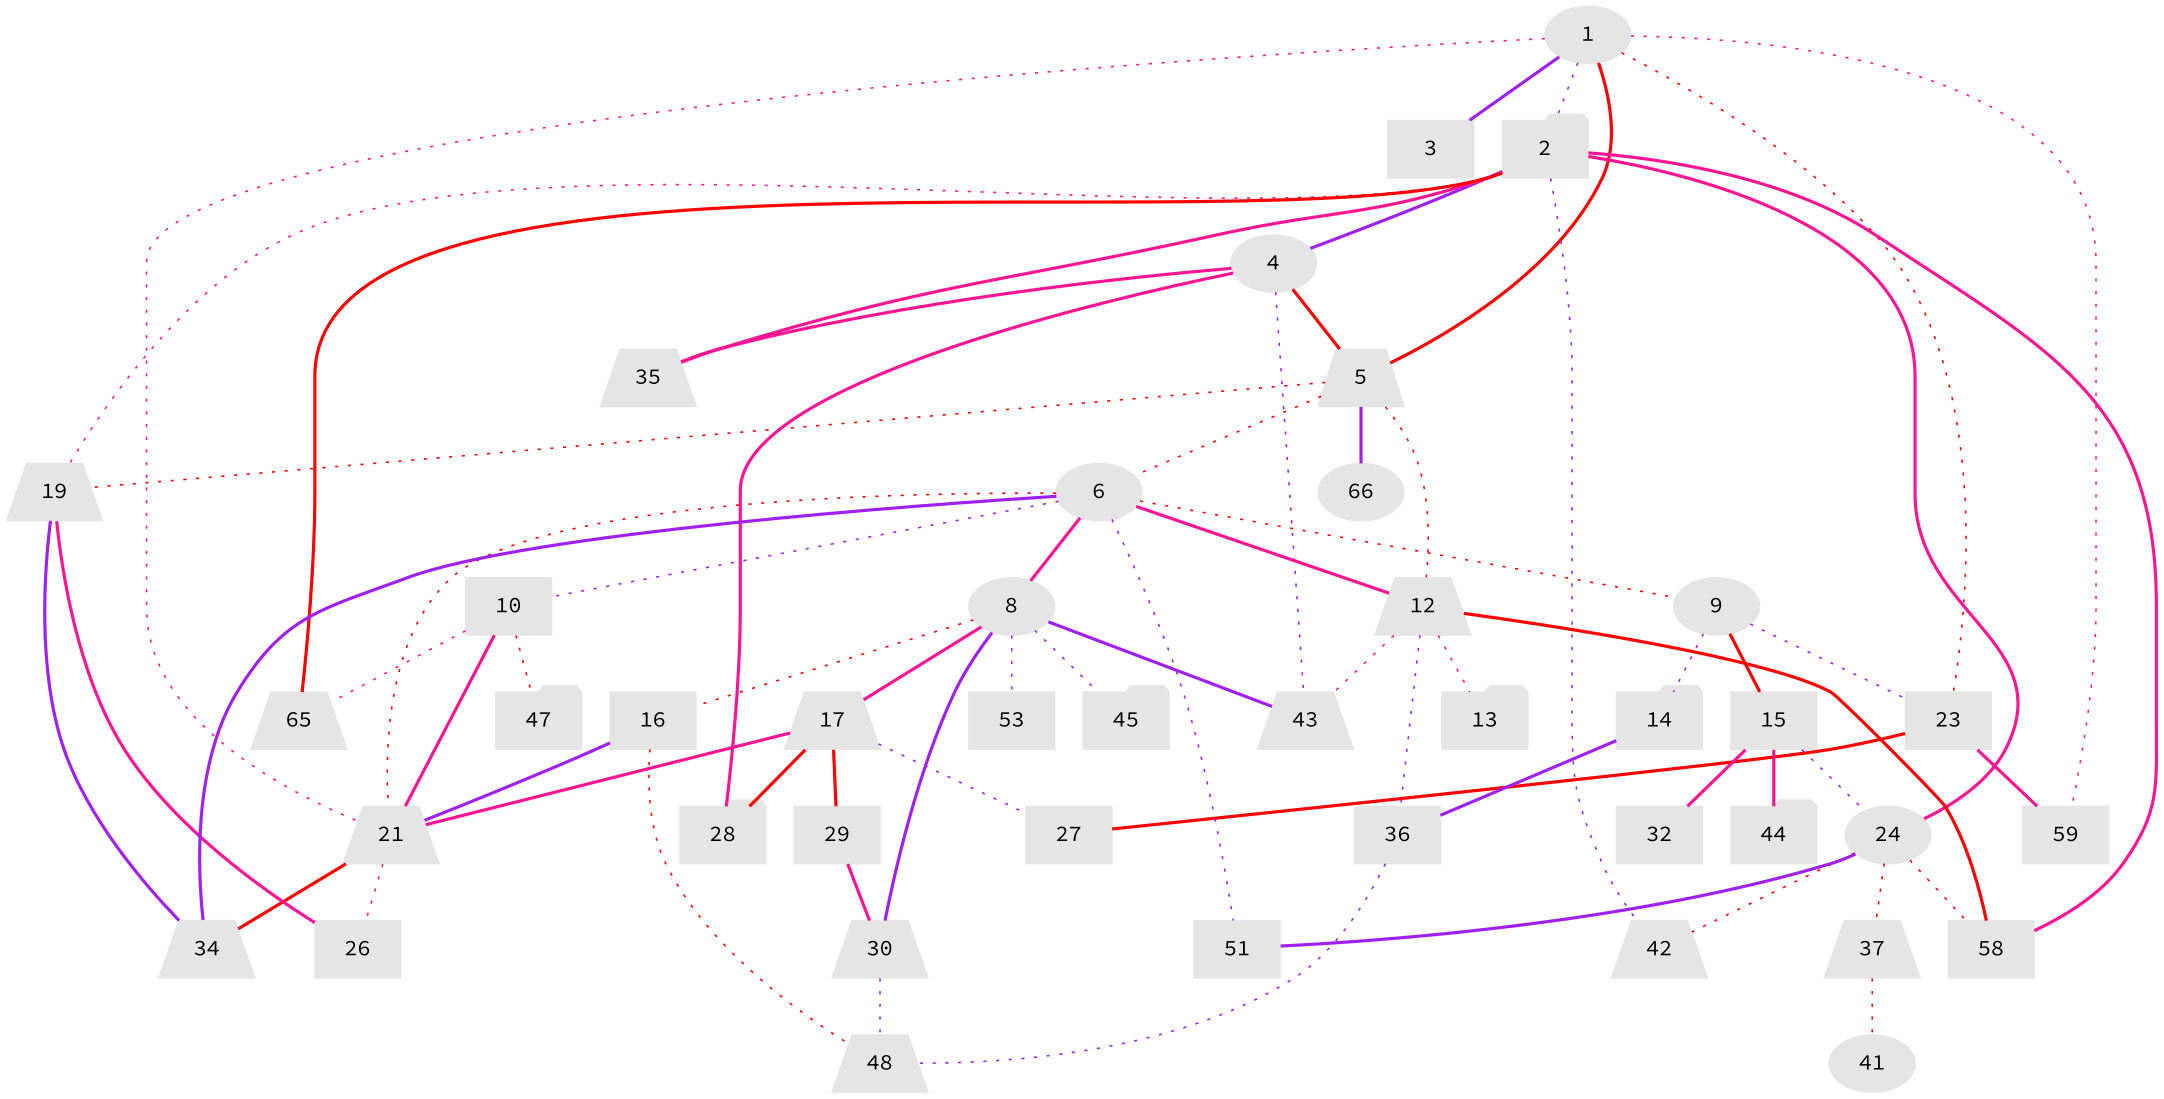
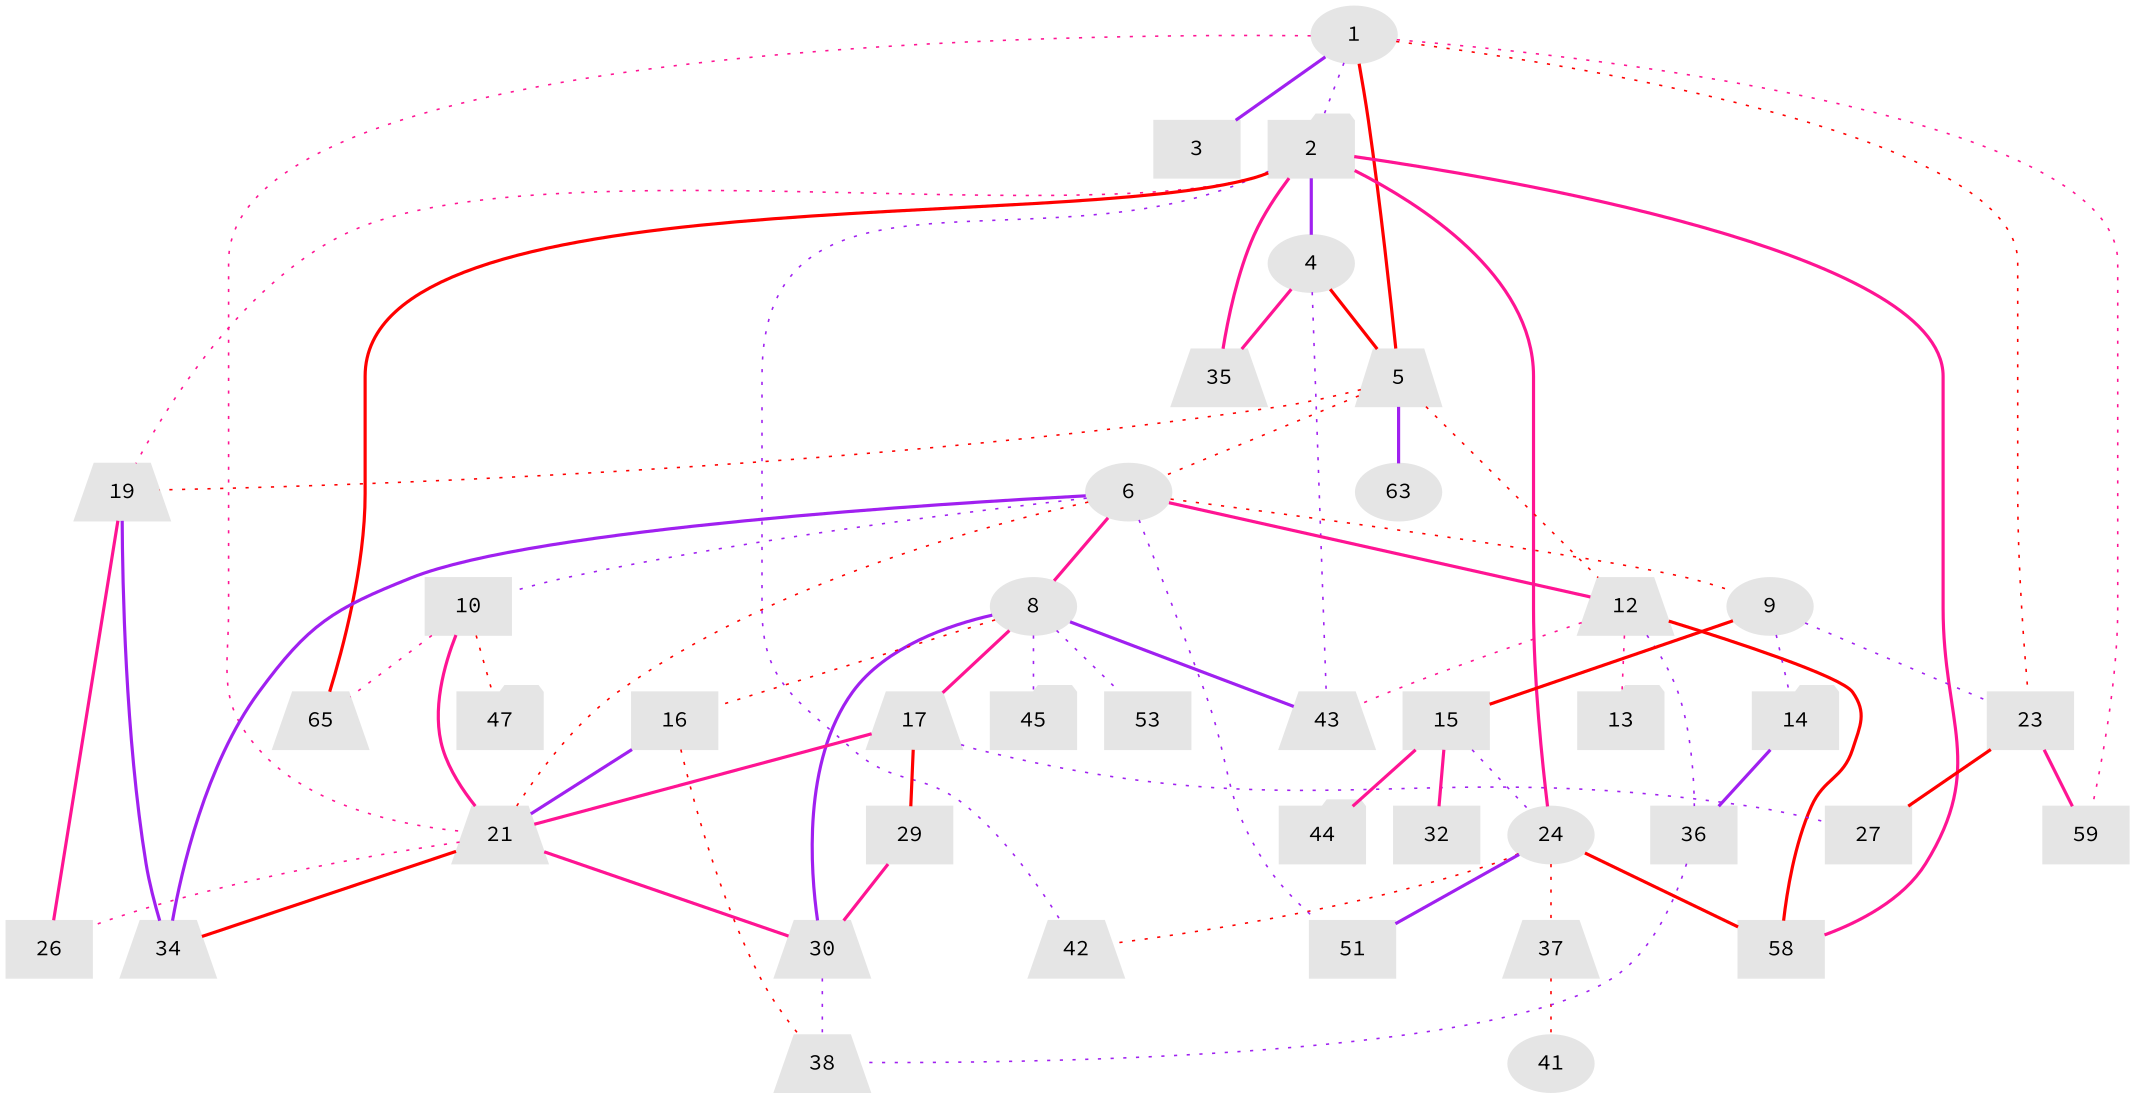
node "66": label "66" -> "63"
node "28": removed
edge "24" -- "58": style dotted -> bold
edge "21" -- "30": added
node "48": label "48" -> "38"
